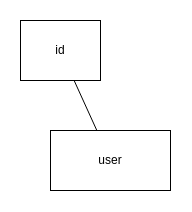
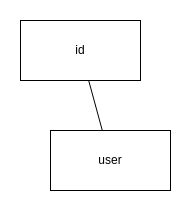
node "id": size 80x60 -> 120x60
